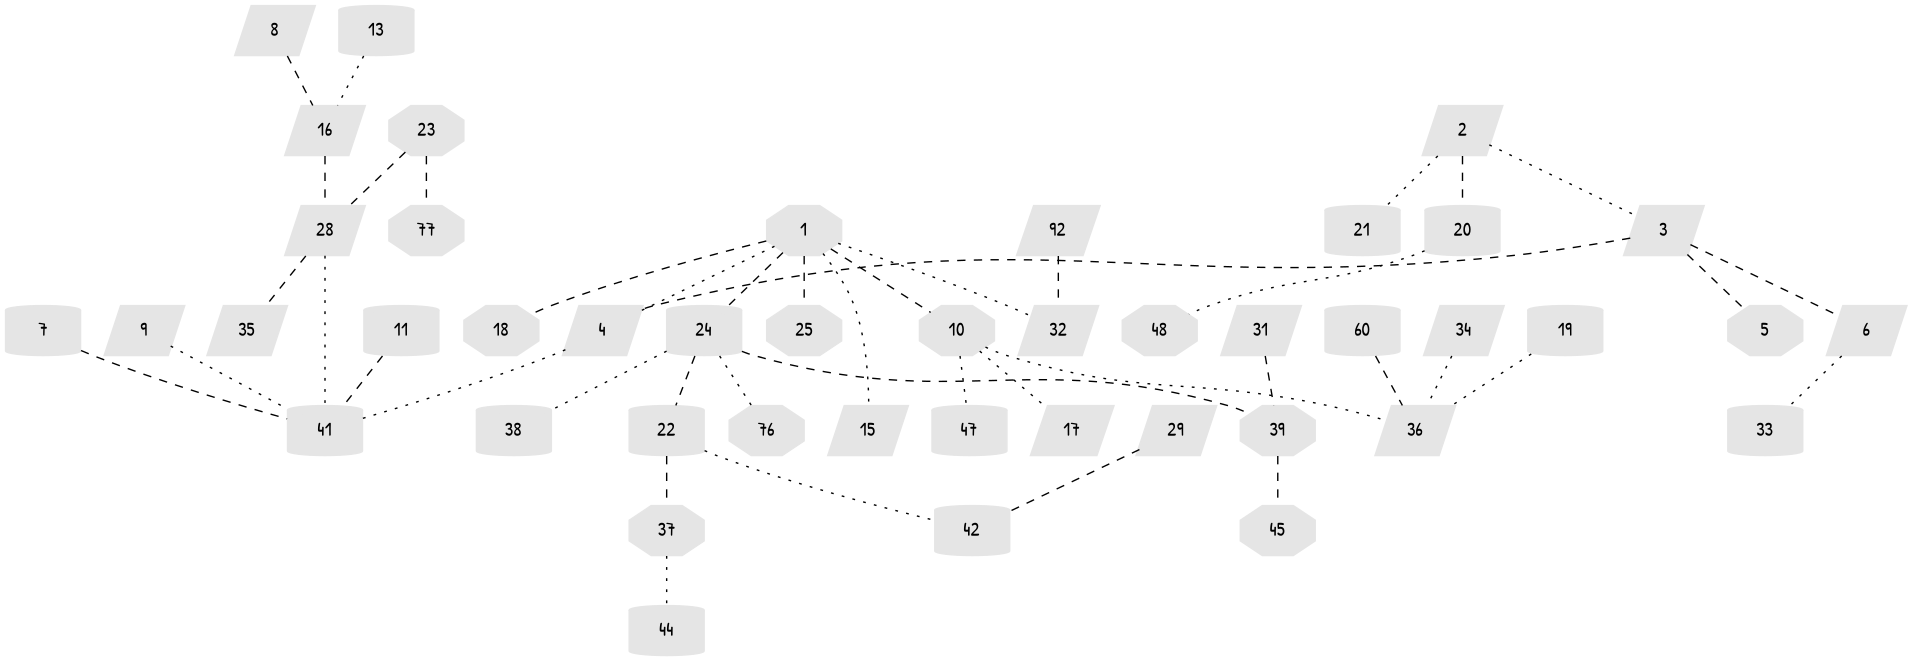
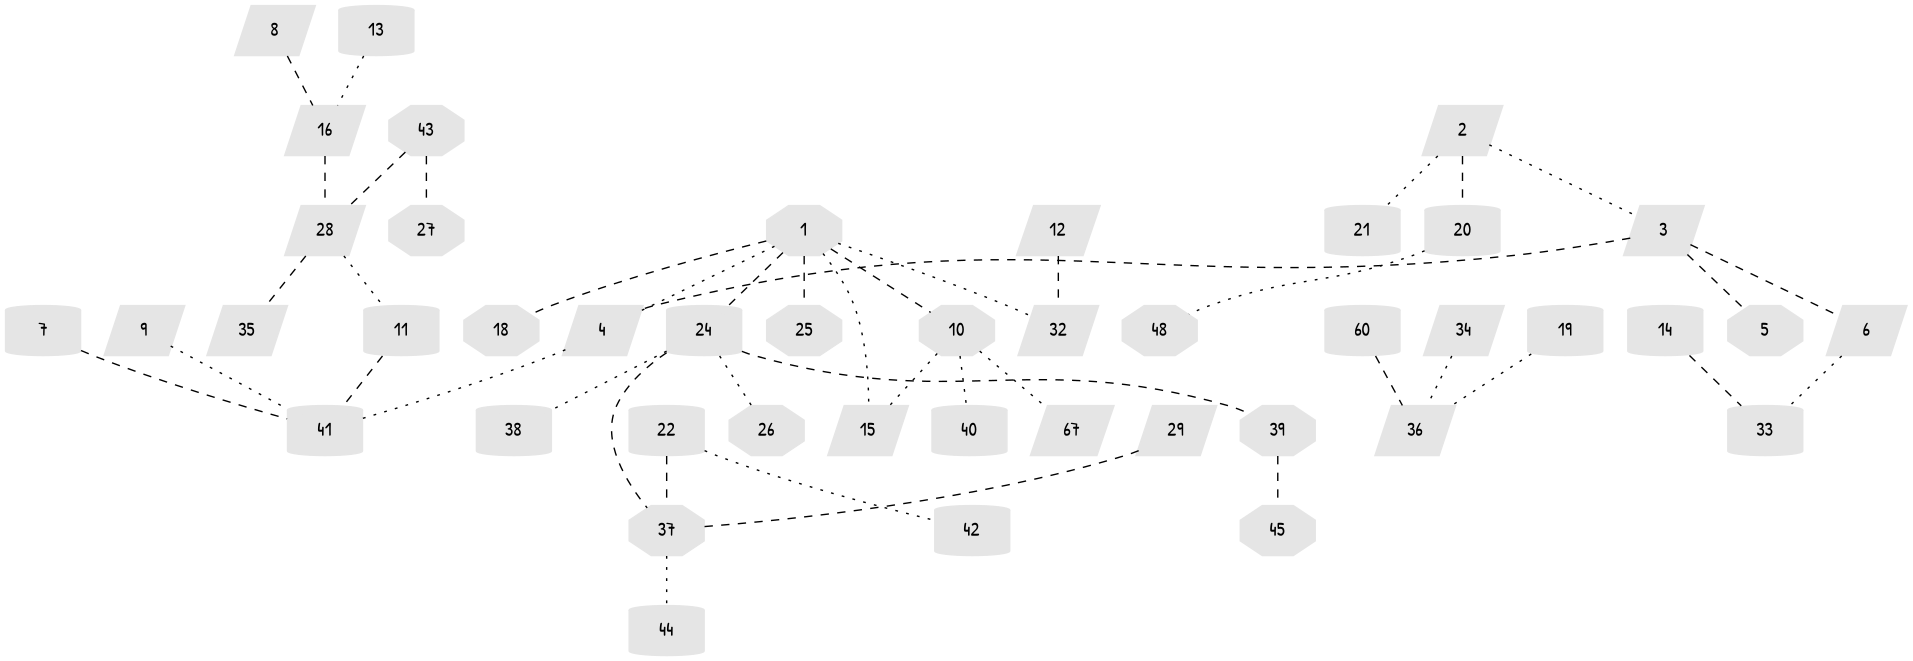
node "23": label "23" -> "43"
node "77": label "77" -> "27"
node "92": label "92" -> "12"
edge "28" -- "41": now "28" -- "11"
node "31": removed
node "14": added
edge "24" -- "22": now "24" -- "37"
edge "10" -- "36": now "10" -- "15"
node "76": label "76" -> "26"
node "47": label "47" -> "40"
node "17": label "17" -> "67"
edge "29" -- "42": now "29" -- "37"
